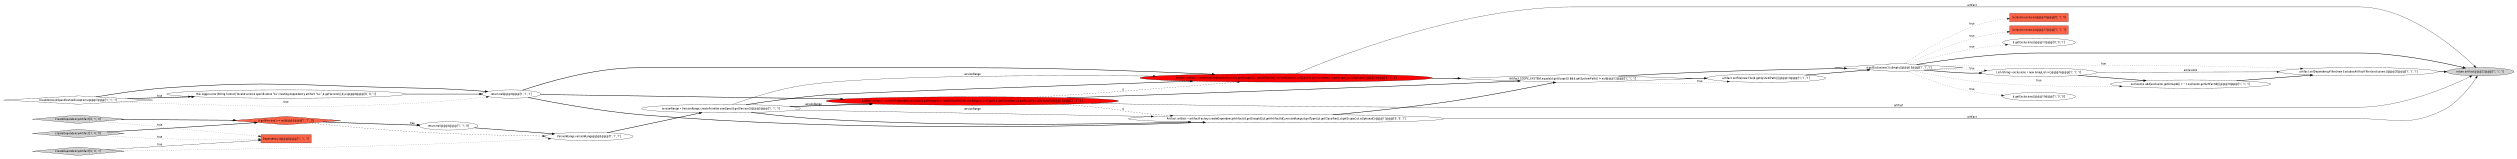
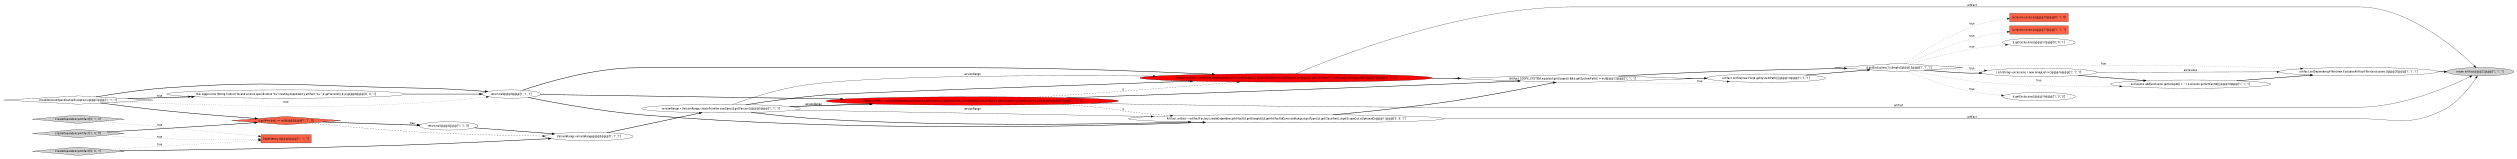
edge "!d.getExclusions().isEmpty()@@@15@@@['1', '1', '1']" -> "return artifact@@@22@@@['1', '1', '1']": removed
edge "createDependencyArtifact['0', '1', '0']" -> "d.getVersion() == null@@@3@@@['1', '1', '0']": now "InvalidVersionSpecificationException e@@@7@@@['1', '1', '1']" -> "d.getVersion() == null@@@3@@@['1', '1', '0']"
edge "createDependencyArtifact['0', '0', '1']" -> "Dependency d@@@2@@@['1', '1', '1']": style solid -> dotted
edge "createDependencyArtifact['0', '0', '1']" -> "VersionRange versionRange@@@3@@@['1', '1', '1']": style dotted -> bold
